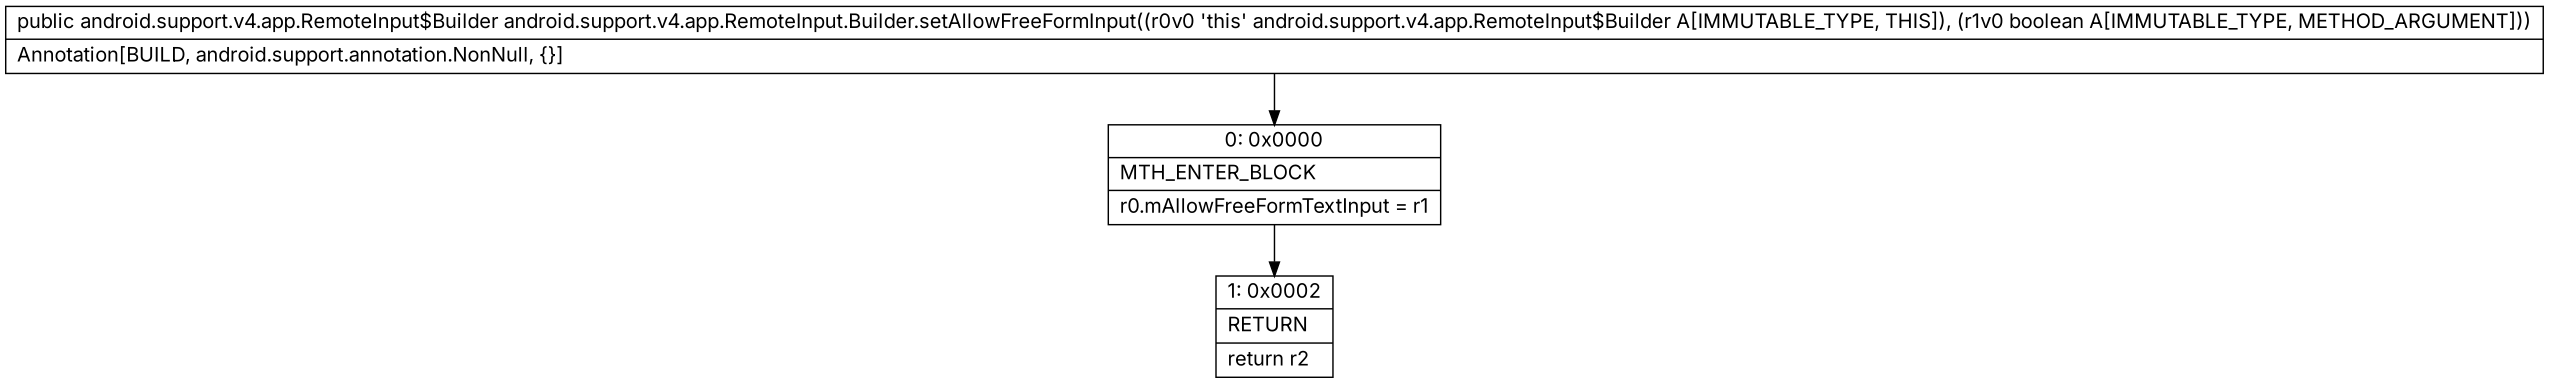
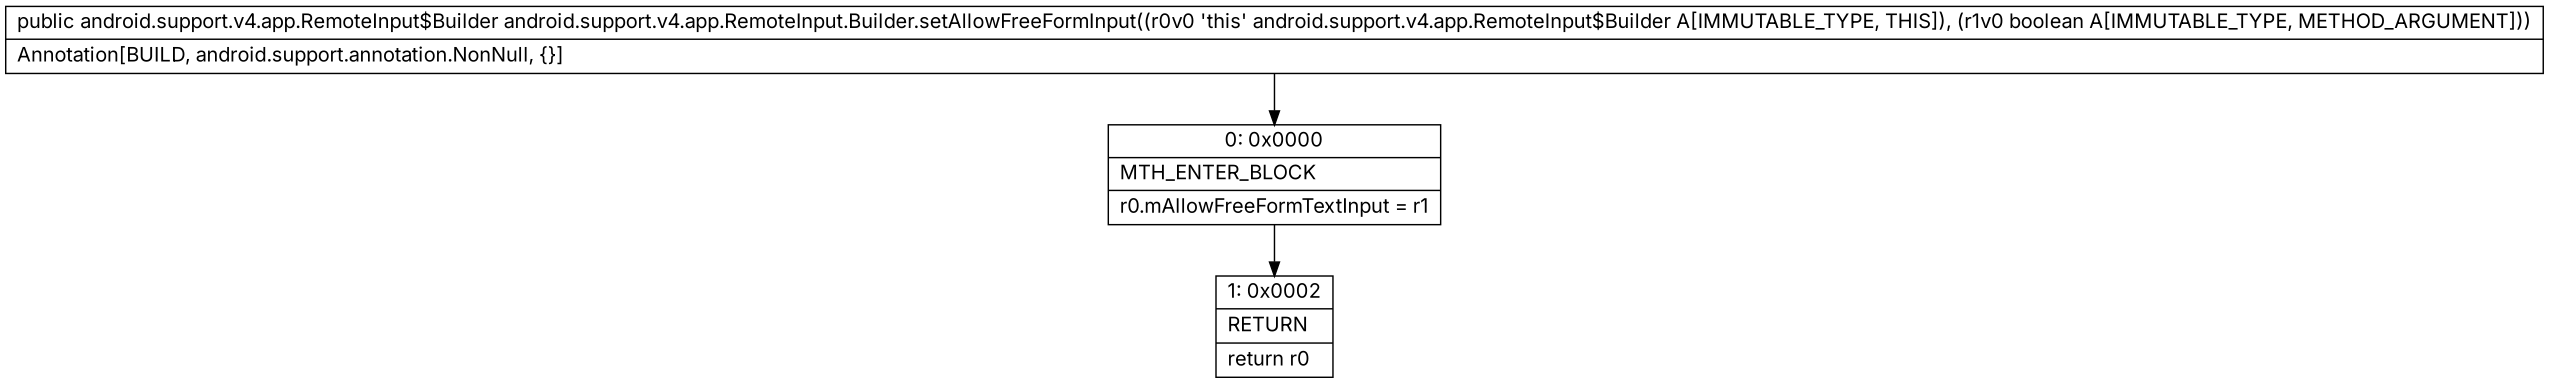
node "1: 0x0002": text "return r2" -> "return r0"
